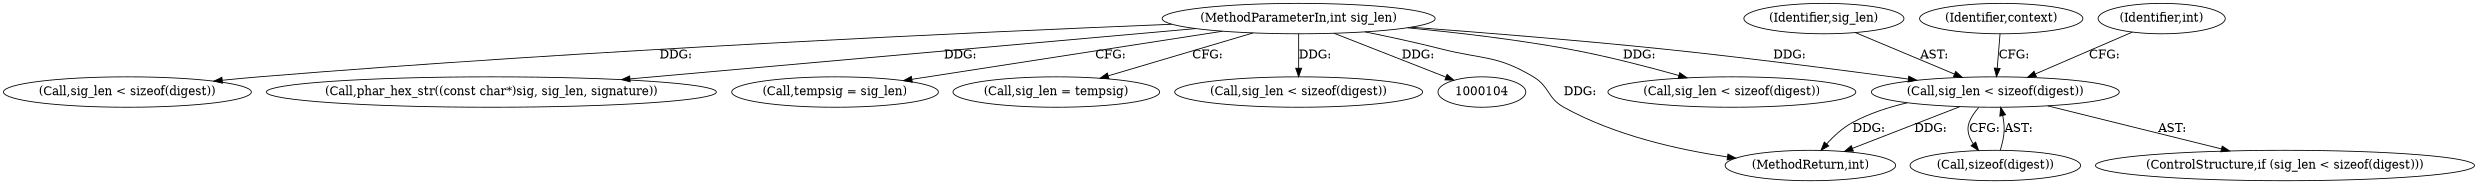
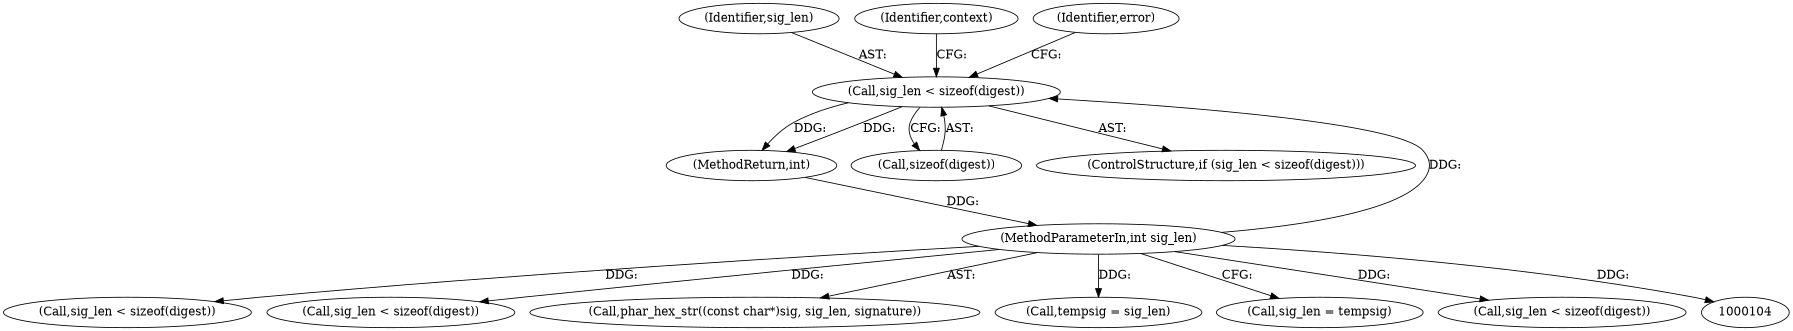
node "(Identifier,int)": label "(Identifier,int)" -> "(Identifier,error)"
edge "(MethodParameterIn,int sig_len)" -> "(Call,phar_hex_str((const char*)sig, sig_len, signature))": label "DDG: " -> "AST: "
edge "(MethodParameterIn,int sig_len)" -> "(Call,tempsig = sig_len)": label "CFG: " -> "DDG: "
edge "(MethodParameterIn,int sig_len)" -> "(MethodReturn,int)": reversed
